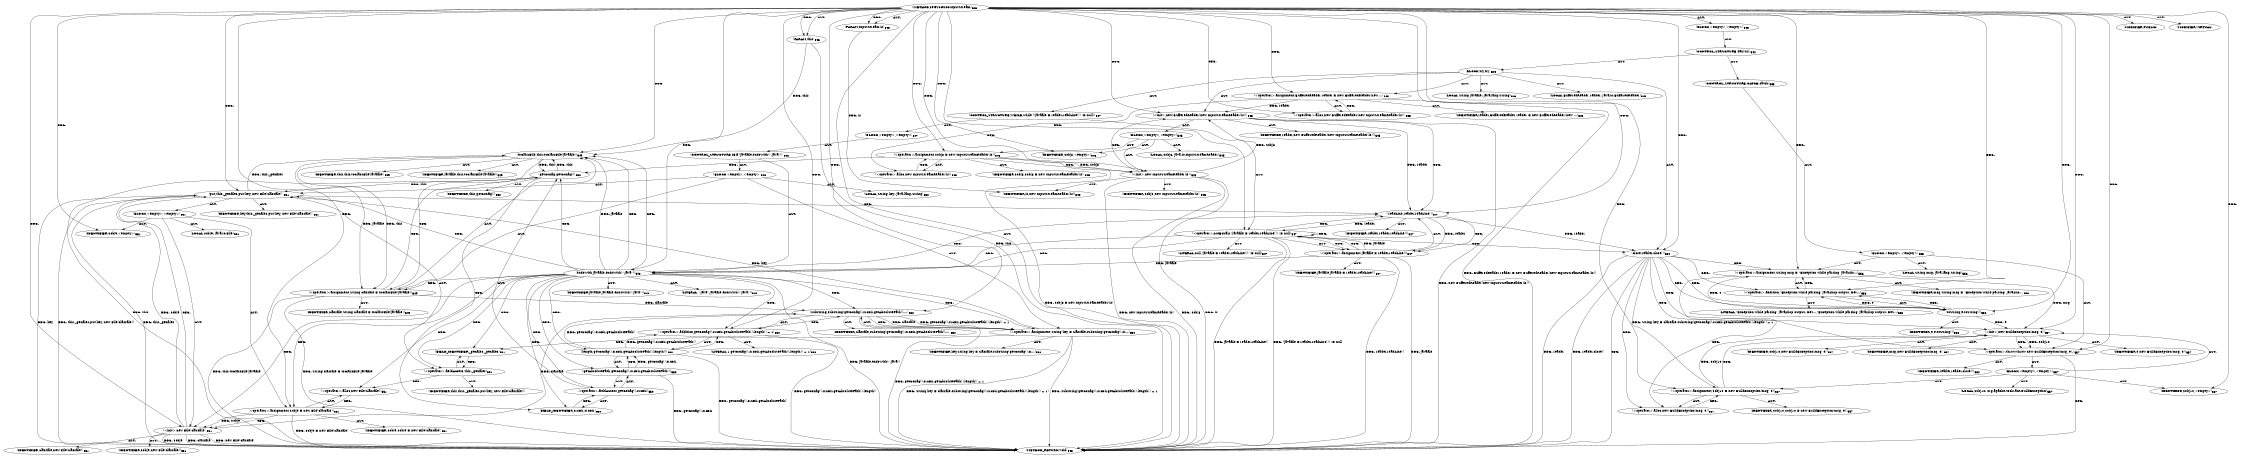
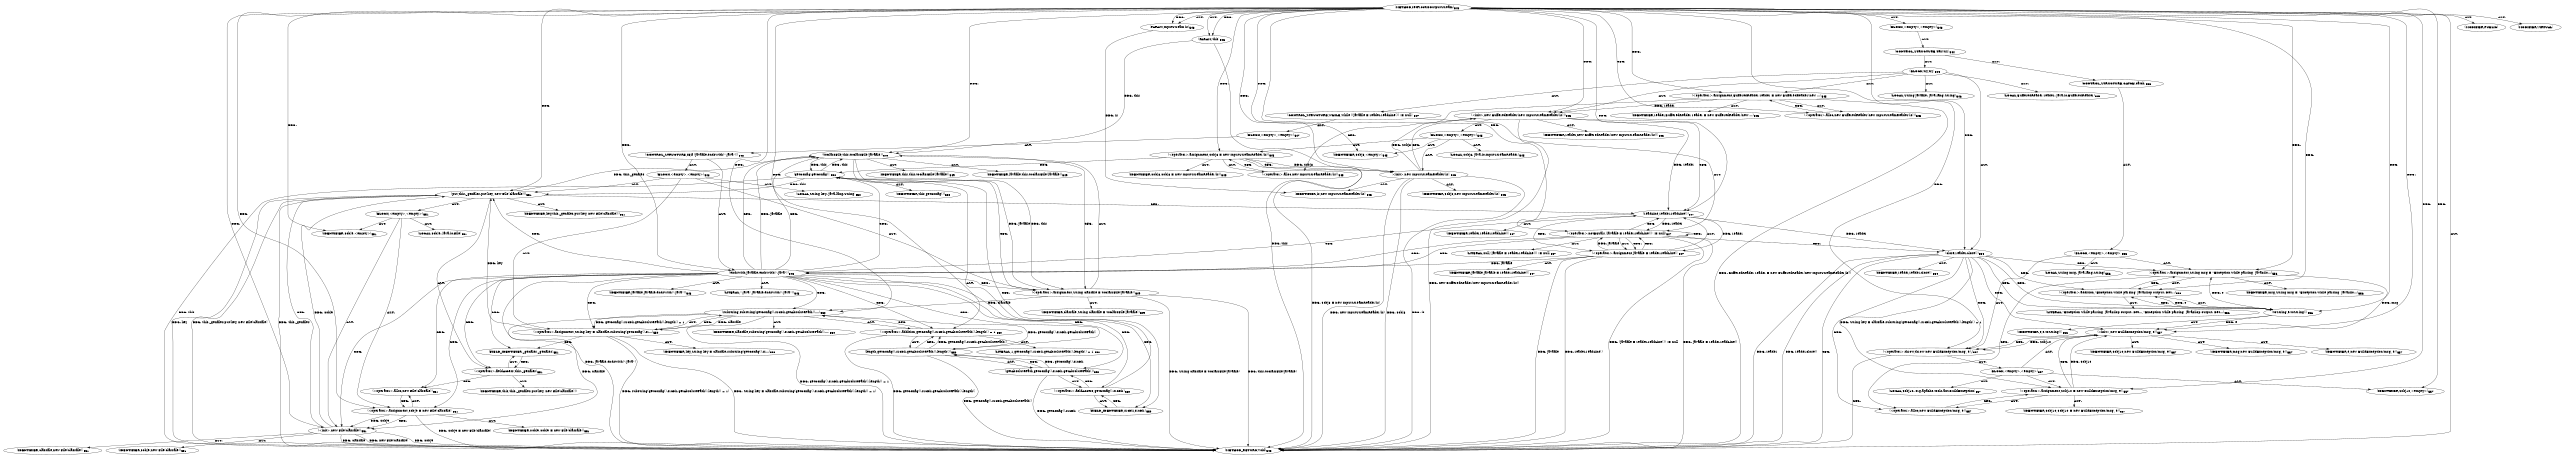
edge "(<operator>.throw,throw new BuildException(msg, e);)" -> "(IDENTIFIER,reader,reader.close())": now "(close,reader.close())" -> "(IDENTIFIER,reader,reader.close())"
edge "(<operator>.fieldAccess,getConfig().srcDir)" -> "(getAbsolutePath,getConfig().srcDir.getAbsolutePath())": label "AST: " -> "CFG: "
